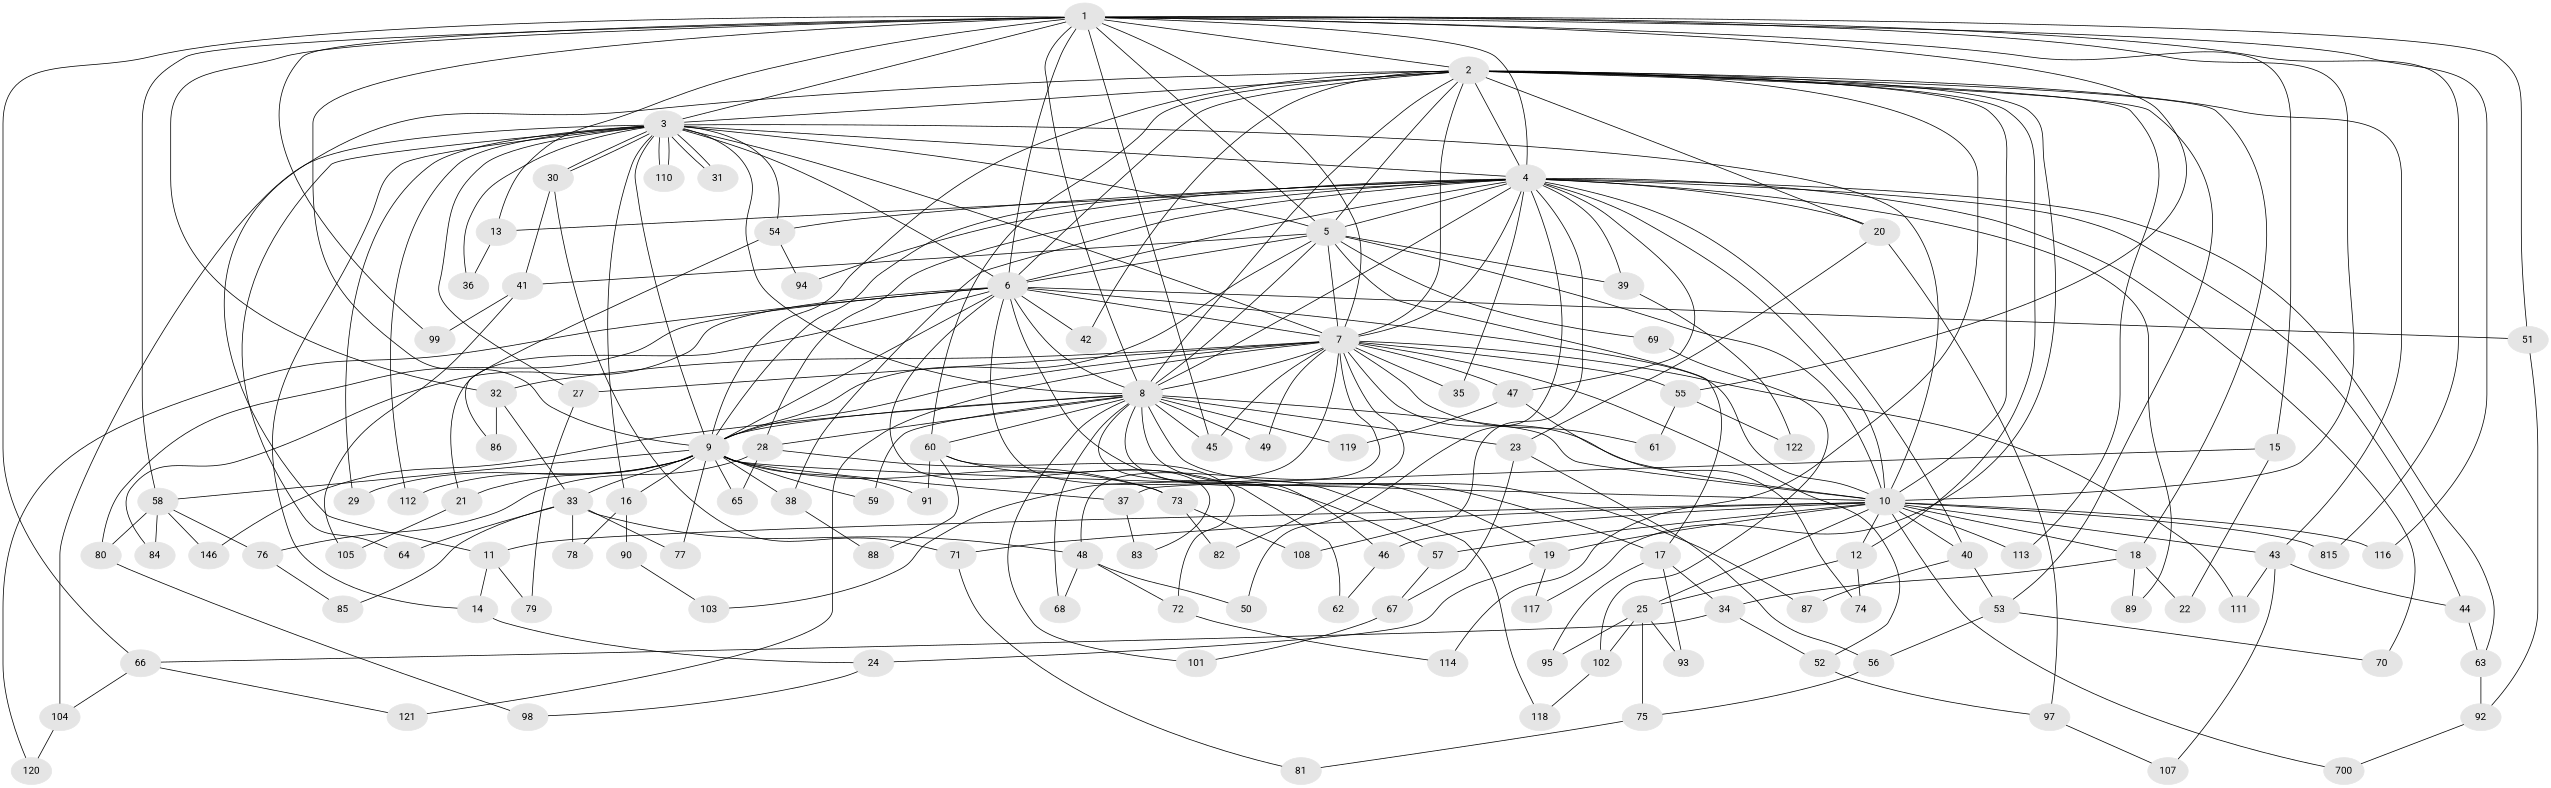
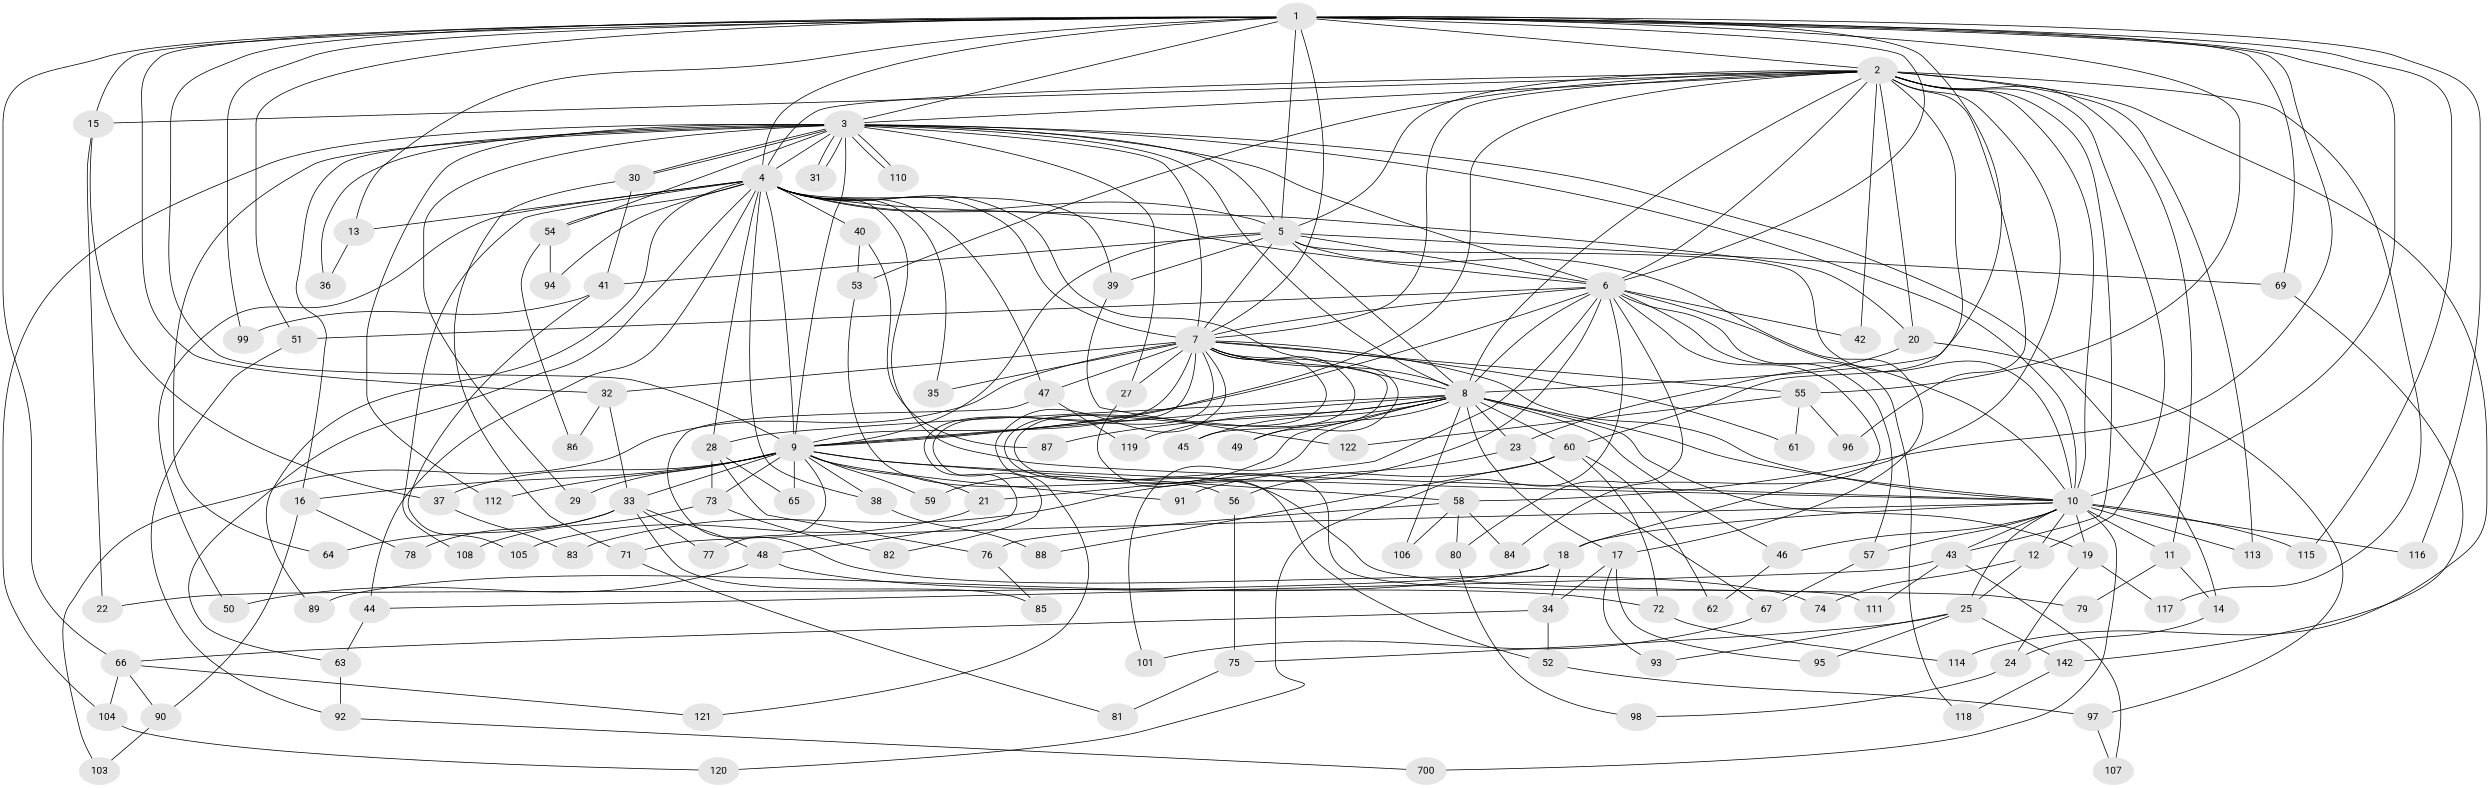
edge "2" -- "15": added
edge "1" -- "45": now "1" -- "69"
node "96": added
edge "10" -- "40": removed
node "146": label "146" -> "106"
node "815": label "815" -> "115"
node "68": removed
node "102": label "102" -> "142"
node "70": removed
edge "66" -- "90": added
